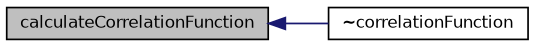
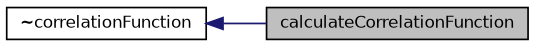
edge "~correlationFunction" -> "calculateCorrelationFunction": reversed
